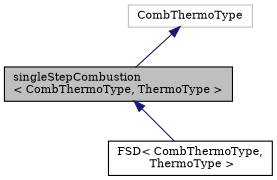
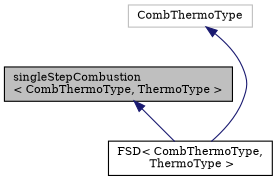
edge "singleStepCombustion < CombThermoType, ThermoType >" -> "CombThermoType": now "FSD< CombThermoType, ThermoType >" -> "CombThermoType"
